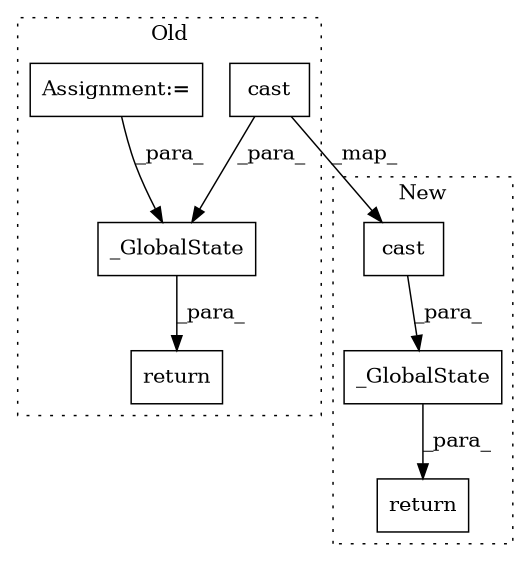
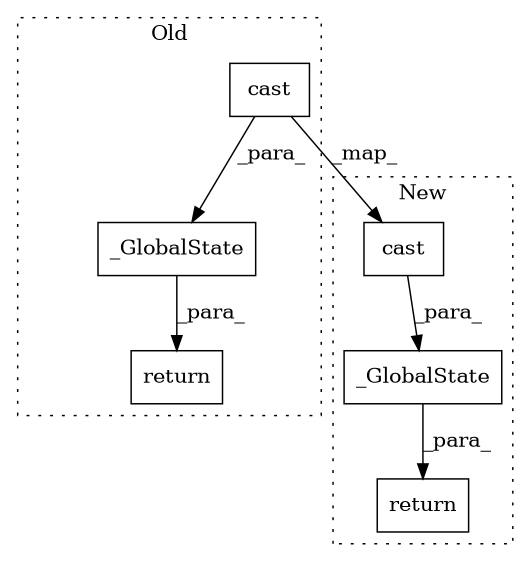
node "Assignment:=": removed
